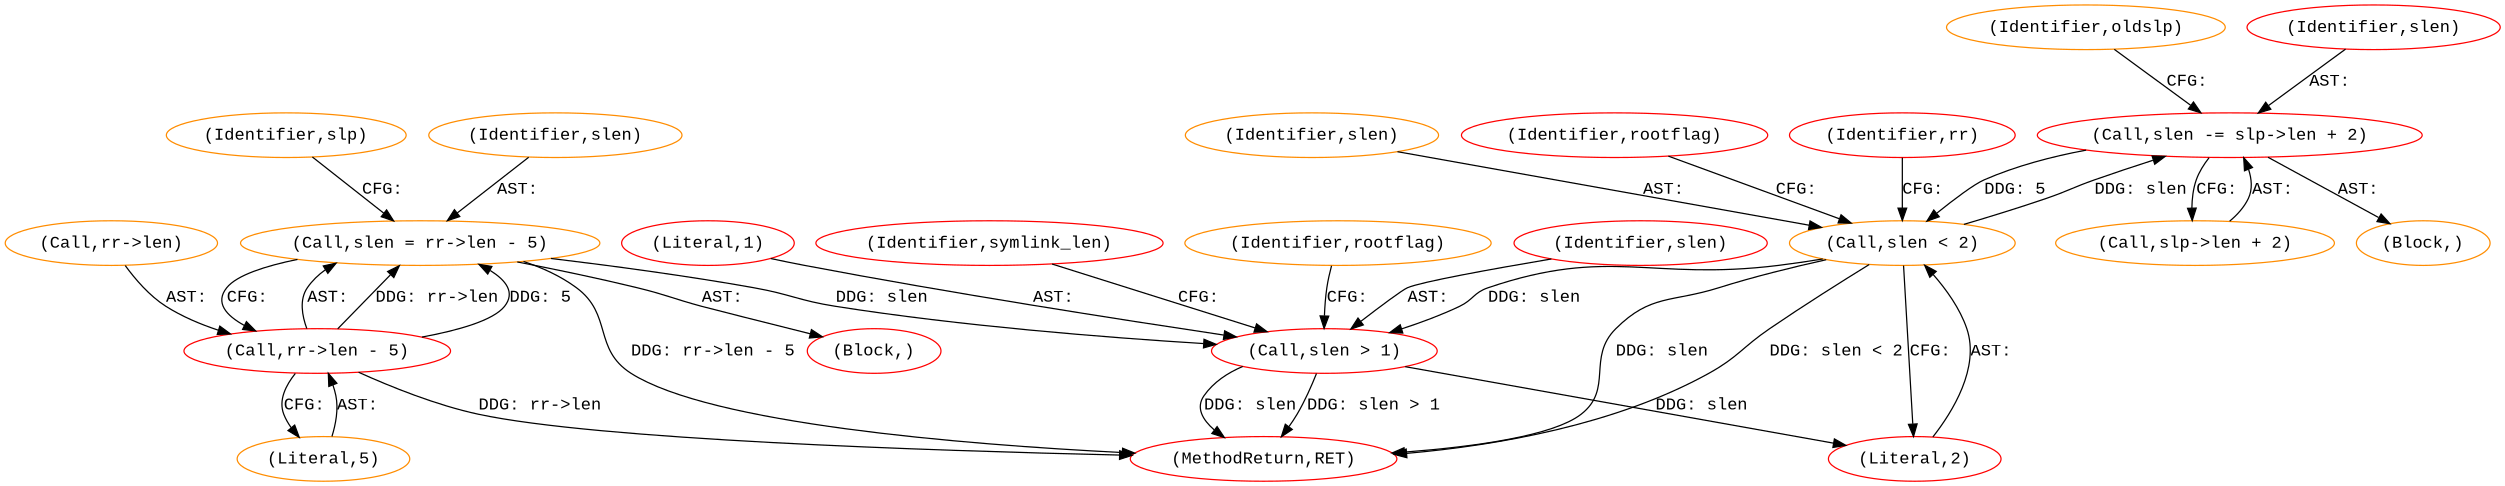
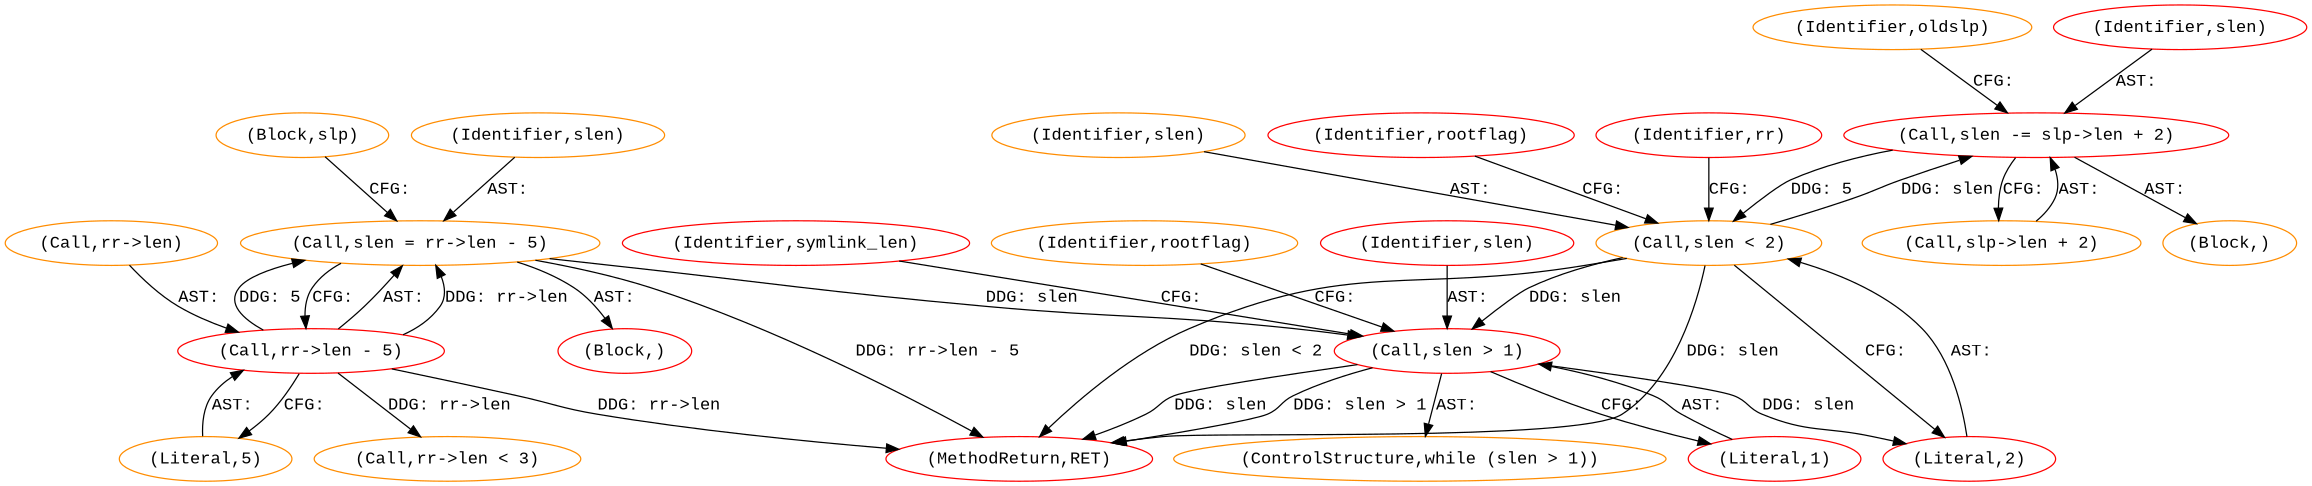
node "(Identifier,slp)": label "(Identifier,slp)" -> "(Block,slp)"
edge "(Call,slen > 1)" -> "(Literal,1)": added, label "CFG:"
node "(Call,rr->len < 3)": added
node "(ControlStructure,while (slen > 1))": added
